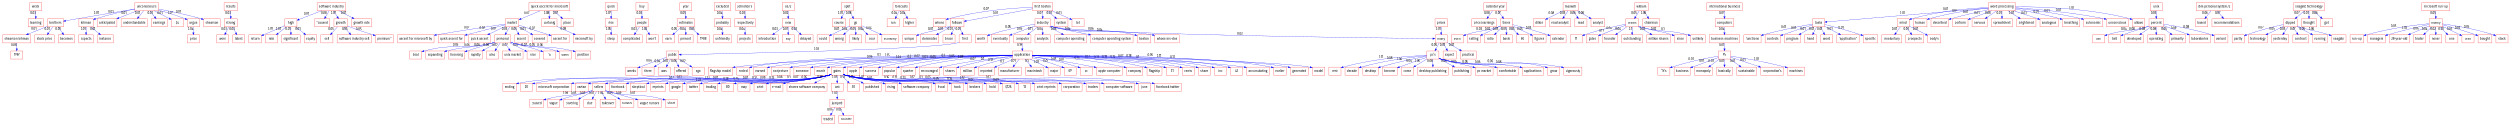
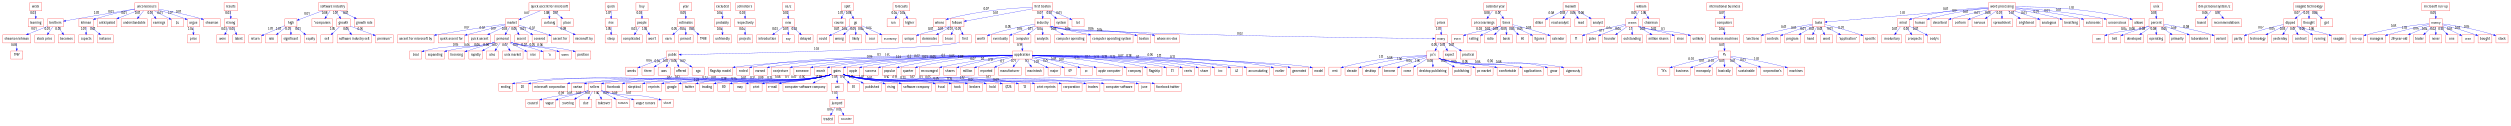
node "''caused": label "''caused" -> "''companies"
node "shares software company": label "shares software company" -> "computer software company"
